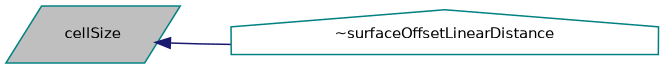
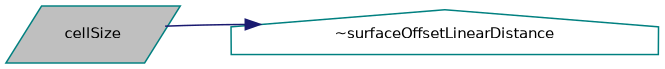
edge "~surfaceOffsetLinearDistance" -> "cellSize": reversed
